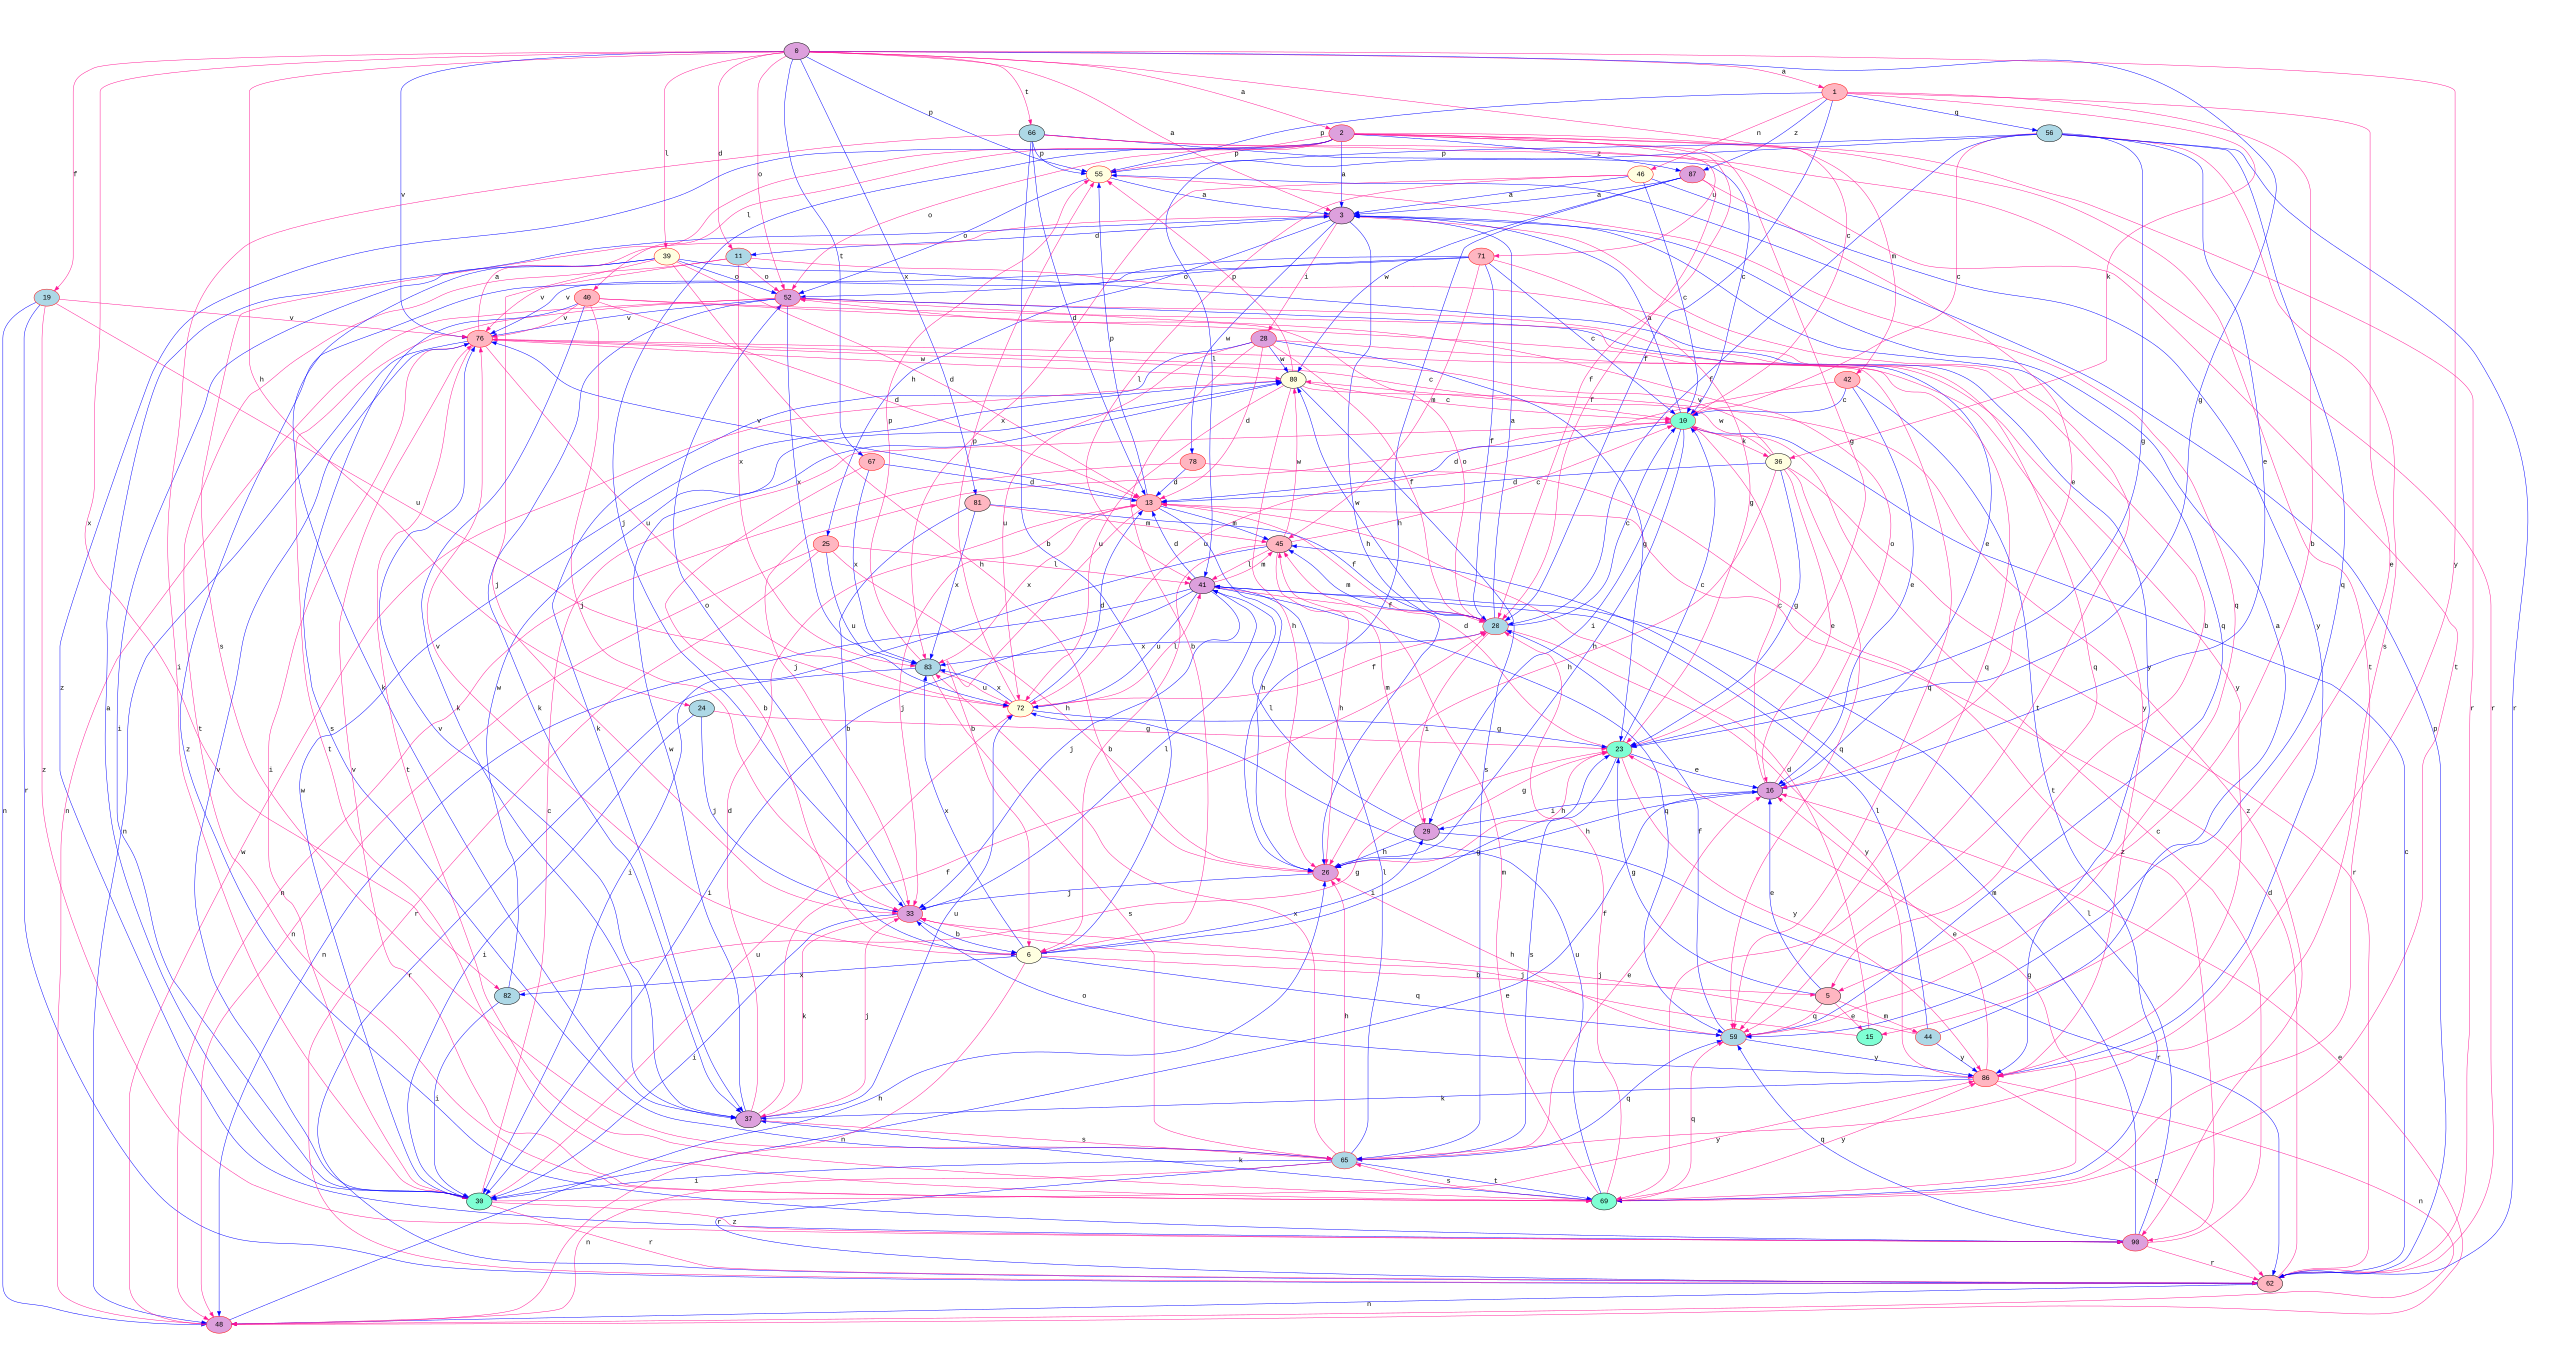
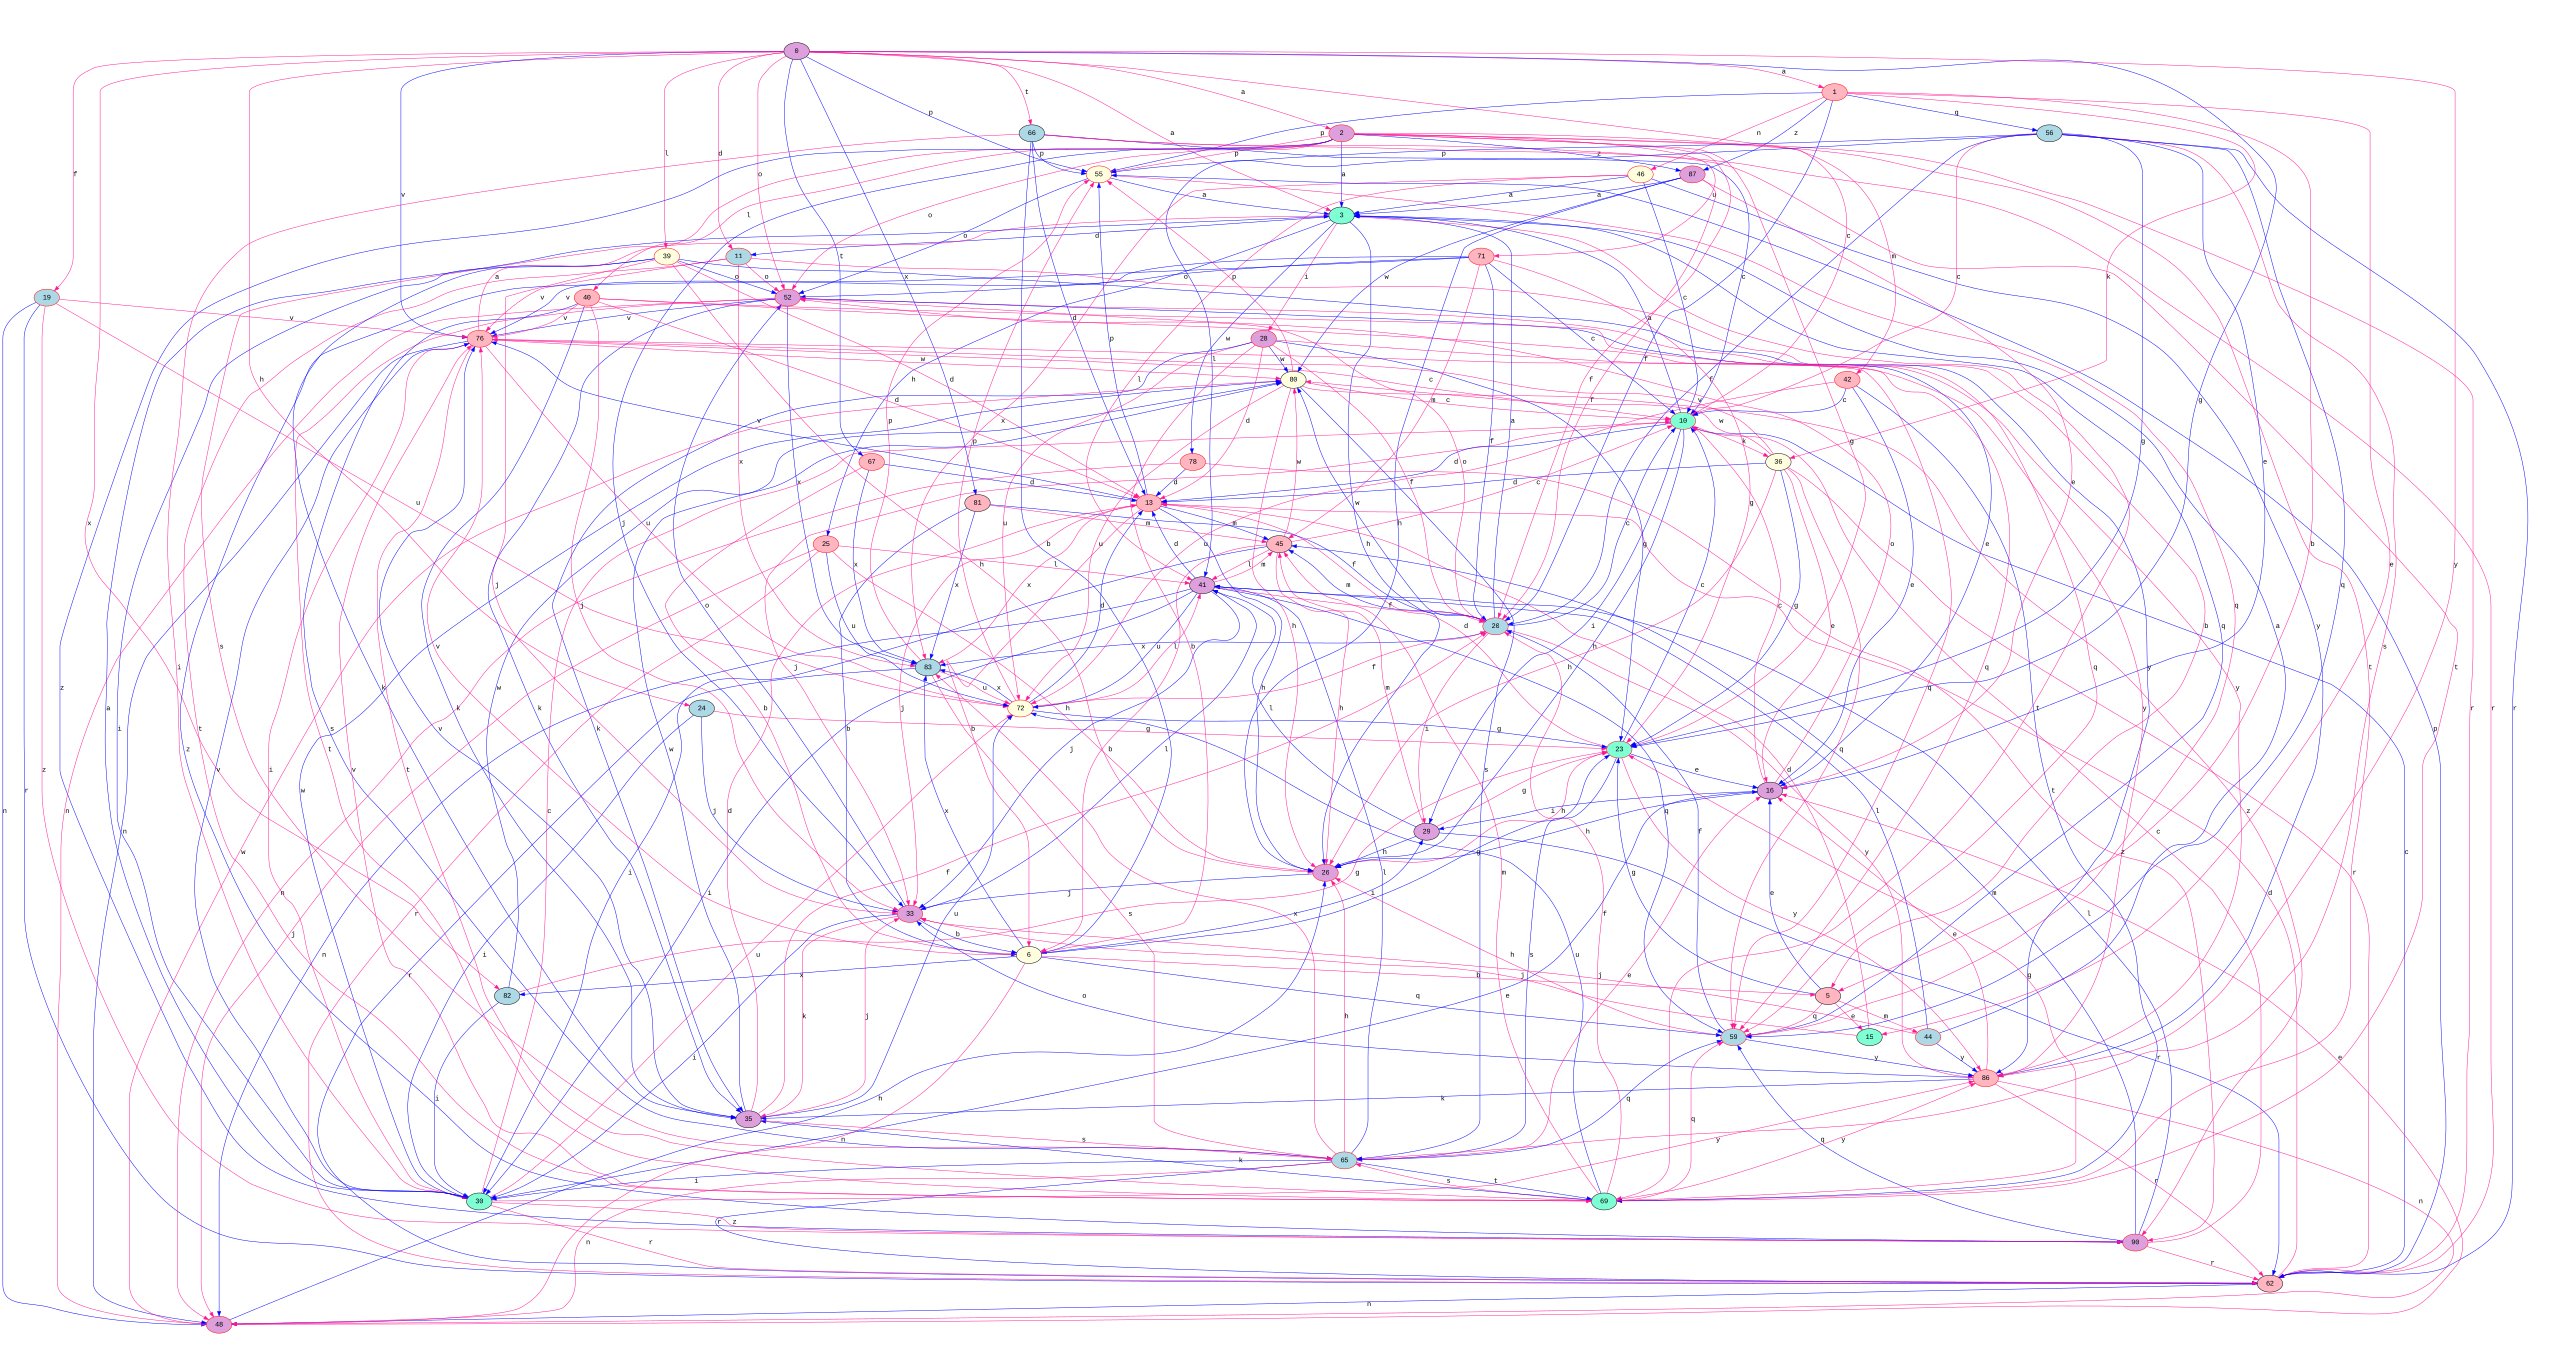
node "3": fillcolor plum -> aquamarine
edge "25" -> "48": label "n" -> "j"
node "37": label "37" -> "35"
